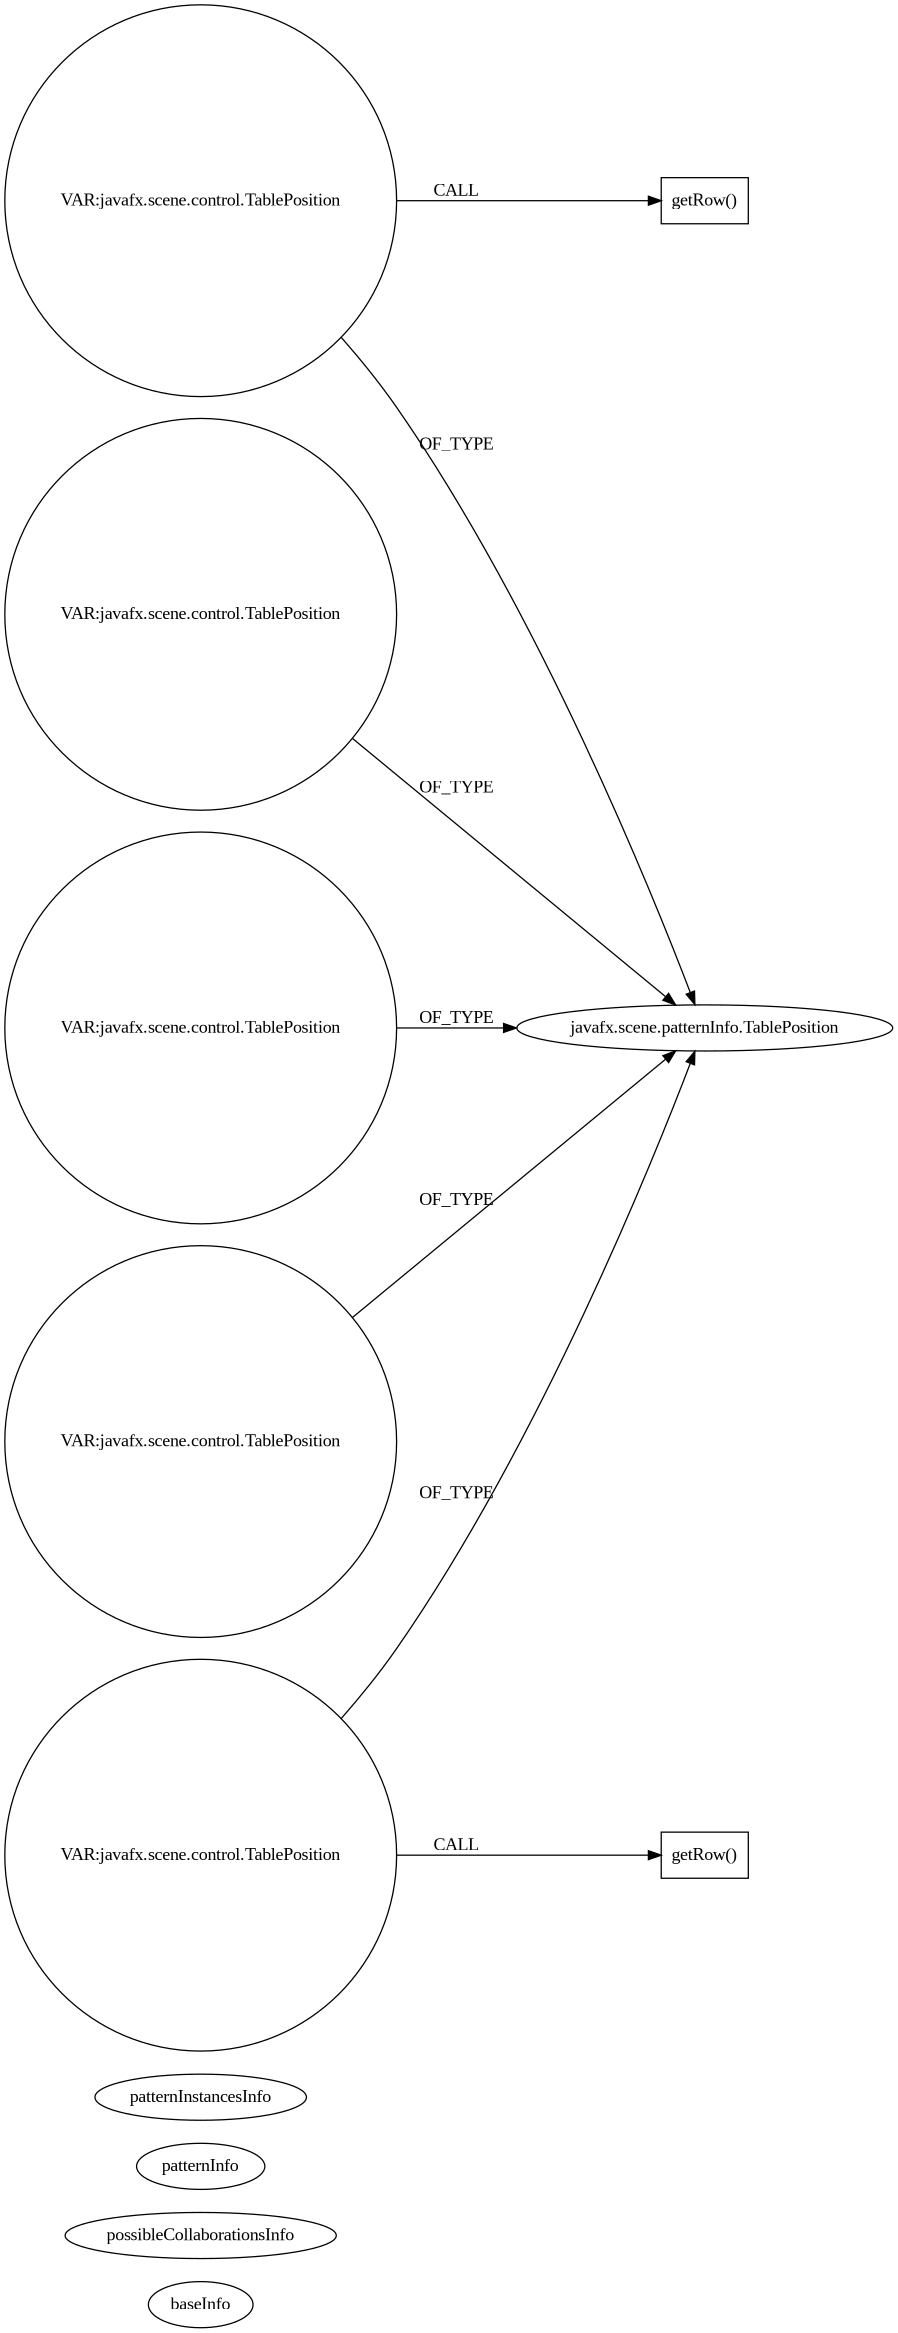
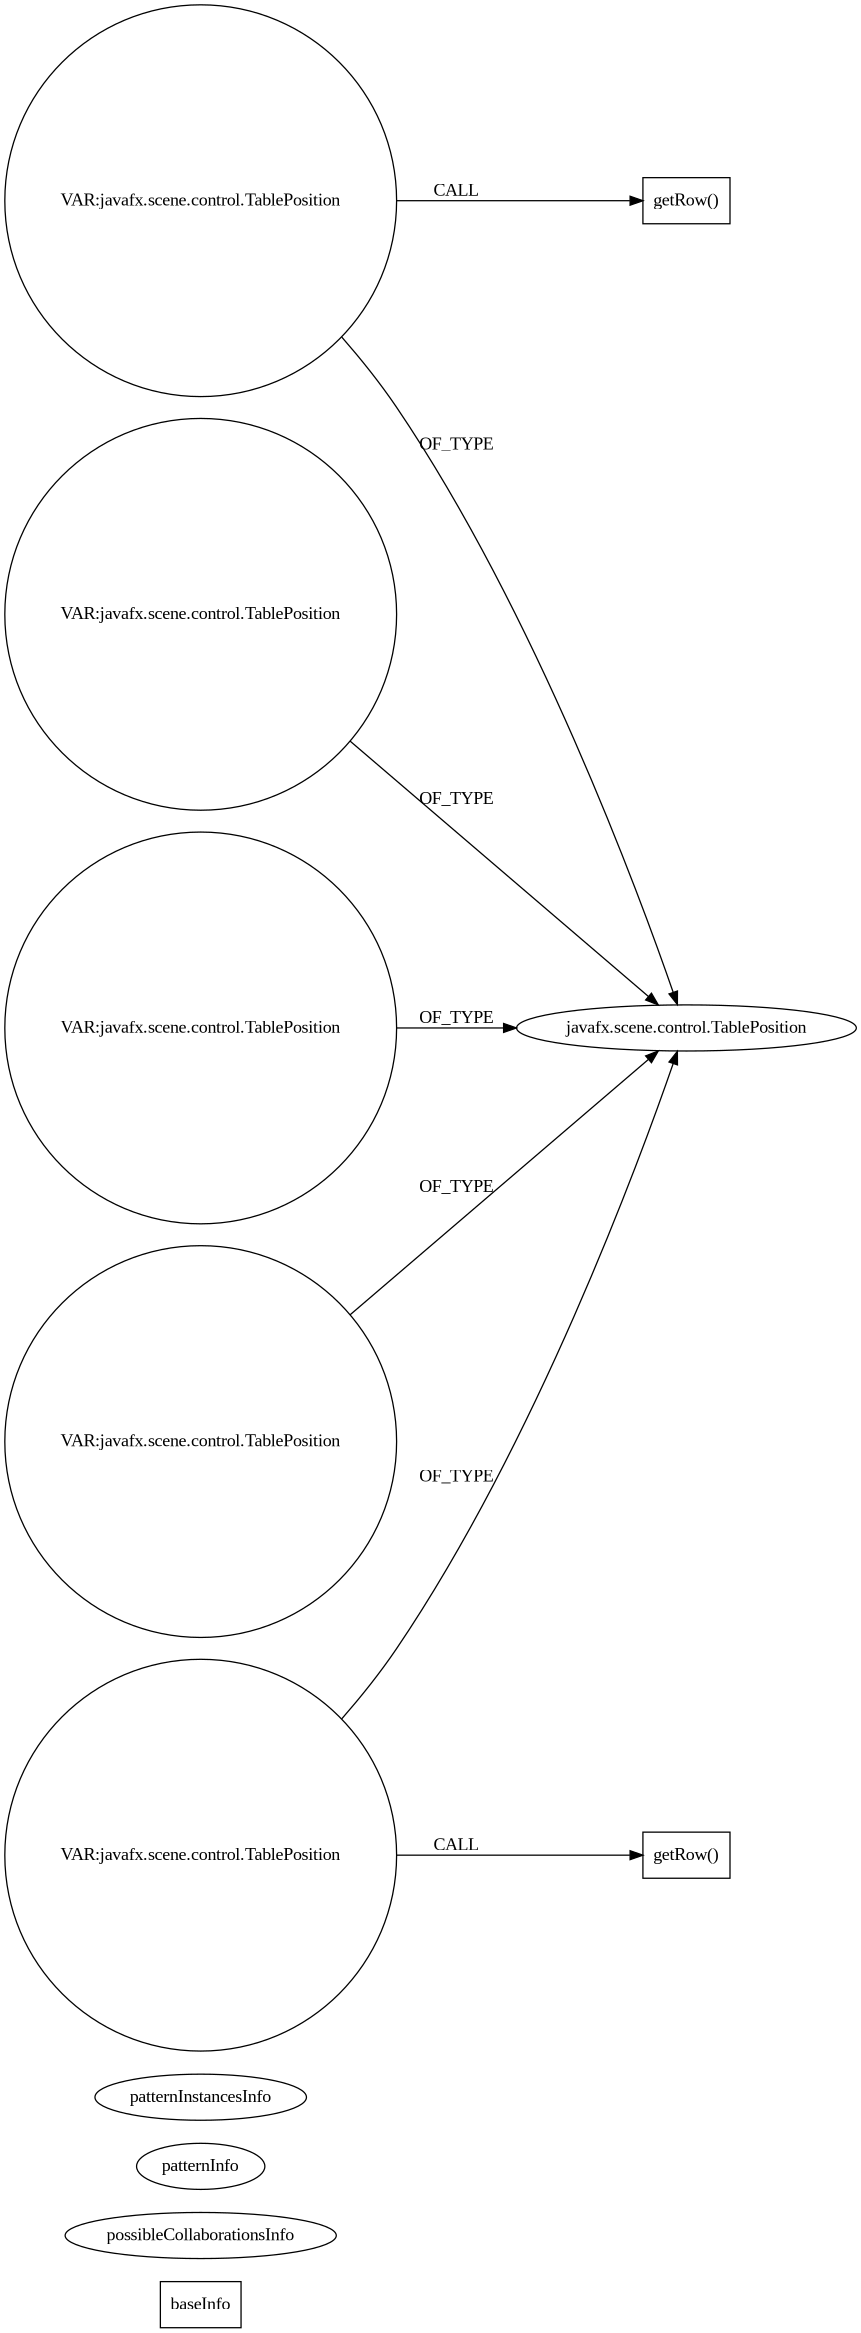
node "javafx.scene.patternInfo.TablePosition": label "javafx.scene.patternInfo.TablePosition" -> "javafx.scene.control.TablePosition"
node "baseInfo": shape ellipse -> box
